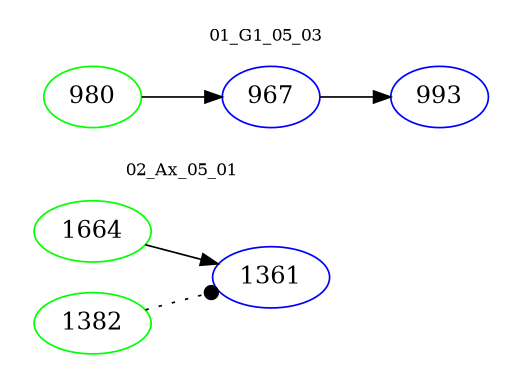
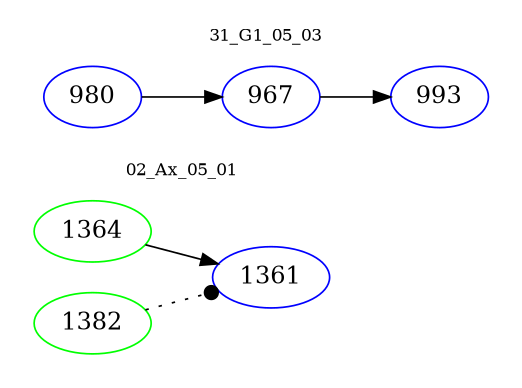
cluster "01_G1_05_03": label "01_G1_05_03" -> "31_G1_05_03"
node "980": color green -> blue
node "1664": label "1664" -> "1364"
